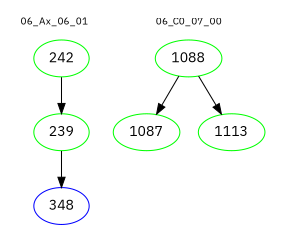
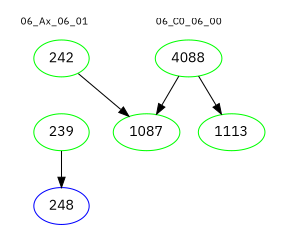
cluster "06_C0_07_00": label "06_C0_07_00" -> "06_C0_06_00"
node "1088": label "1088" -> "4088"
edge "242" -> "239": now "242" -> "1087"
node "348": label "348" -> "248"
